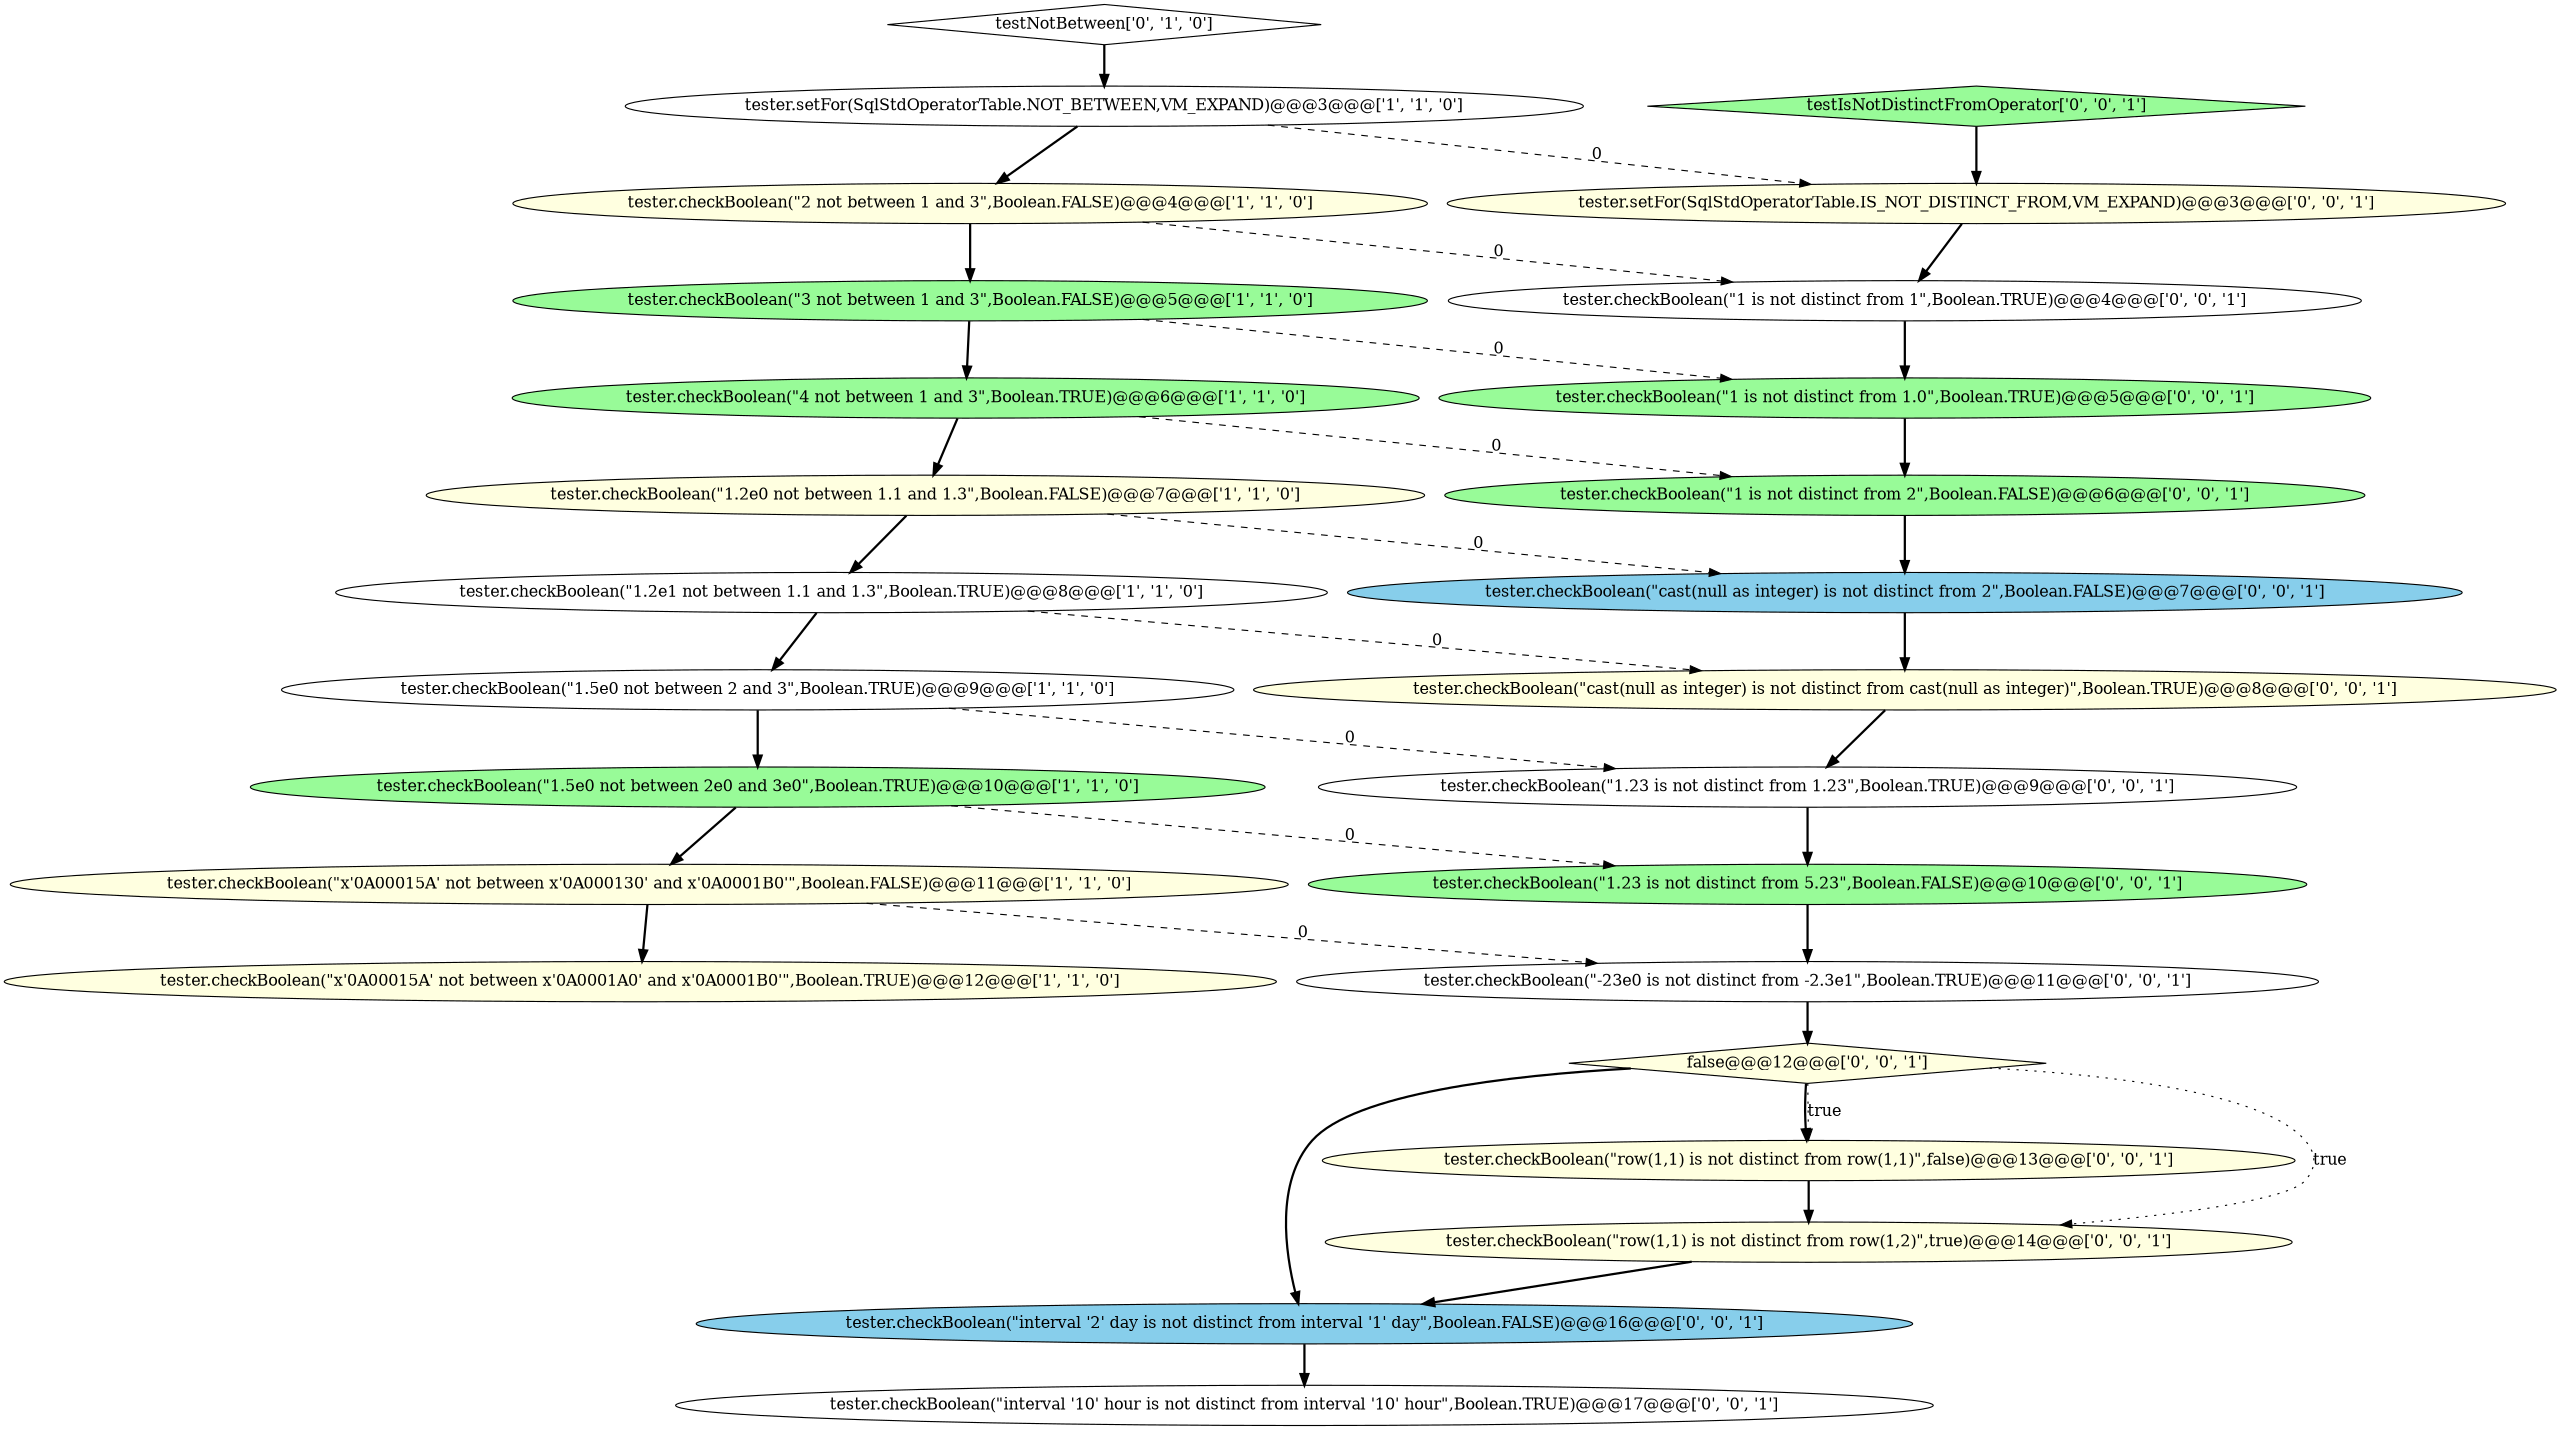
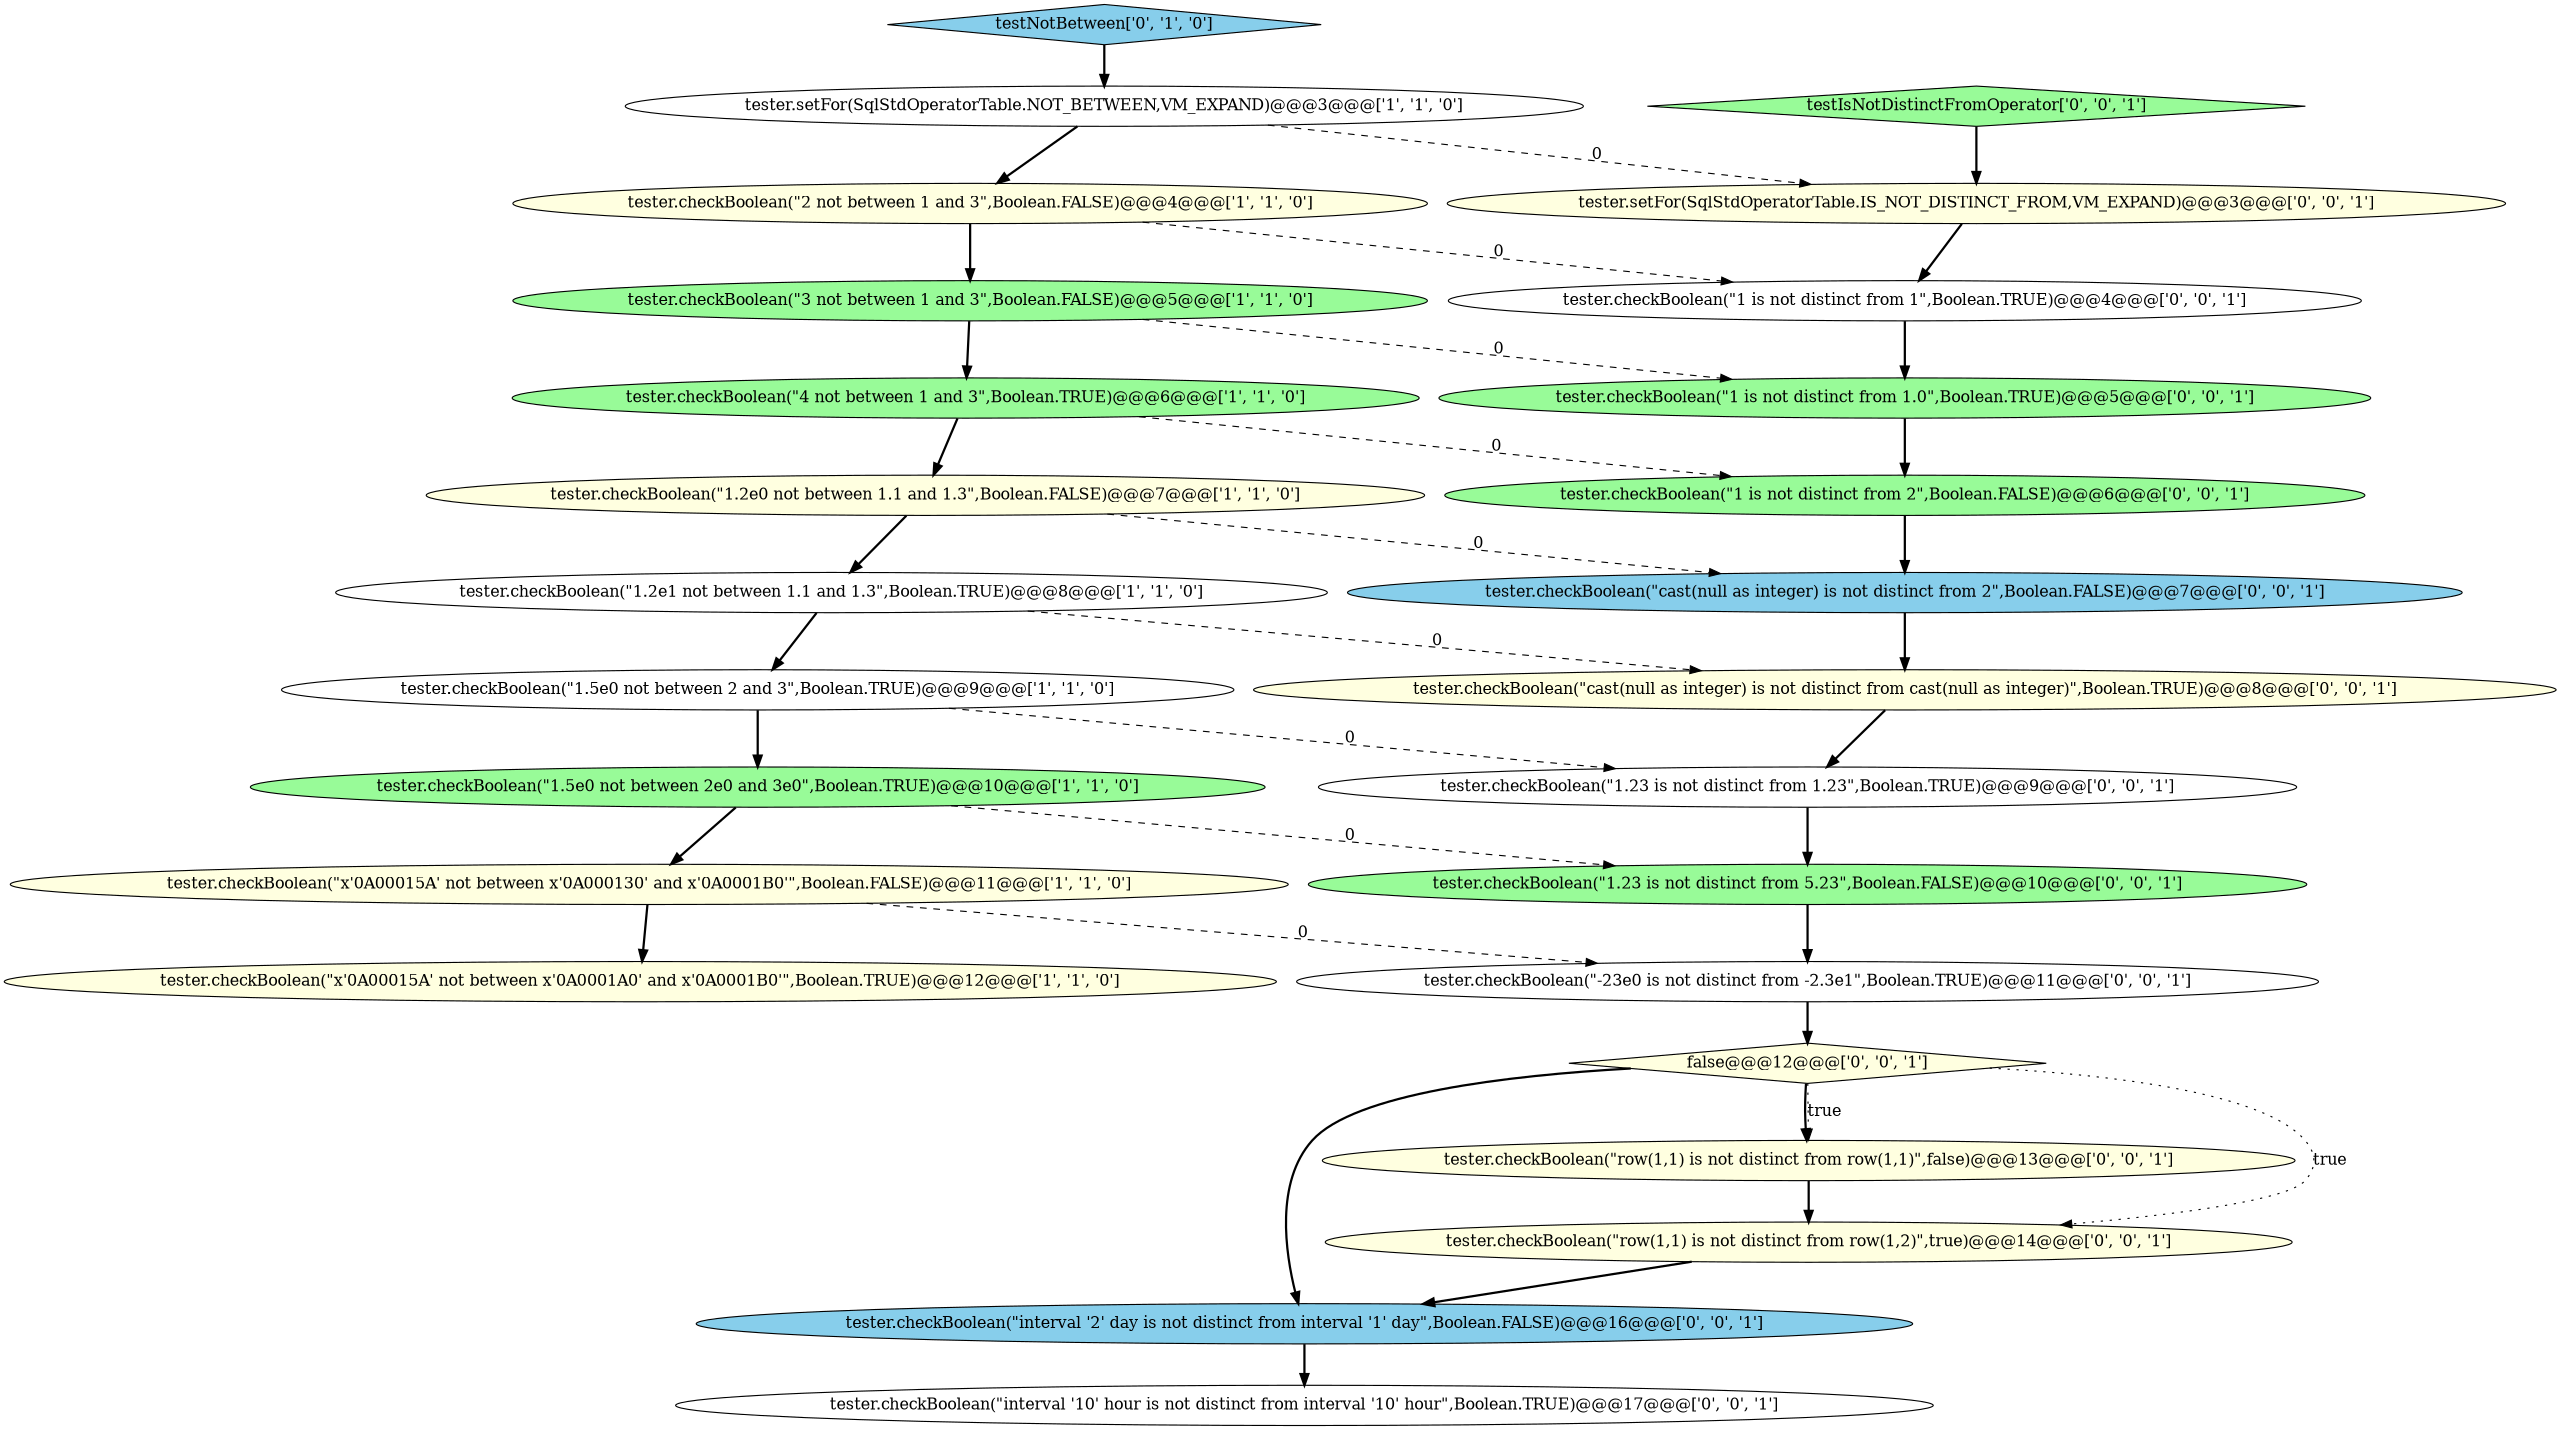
node "testNotBetween['0', '1', '0']": fillcolor white -> skyblue
